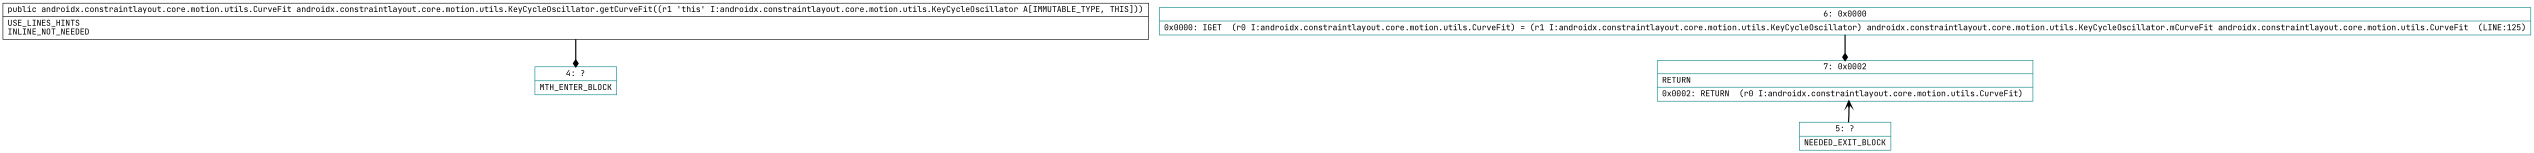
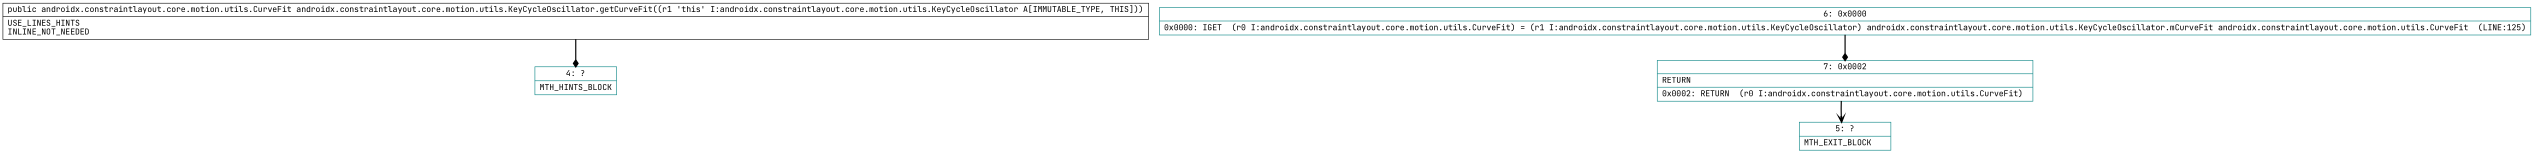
node "4: ?": text "MTH_ENTER_BLOCK" -> "MTH_HINTS_BLOCK"
edge "5: ?" -> "7: 0x0002": reversed
node "5: ?": text "NEEDED_EXIT_BLOCK" -> "MTH_EXIT_BLOCK"
